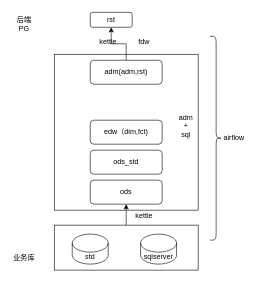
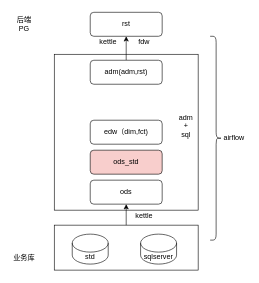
node "rst": size 42x15 -> 72x24
node "ods_std": fillcolor #ffffff -> #f8cecc
